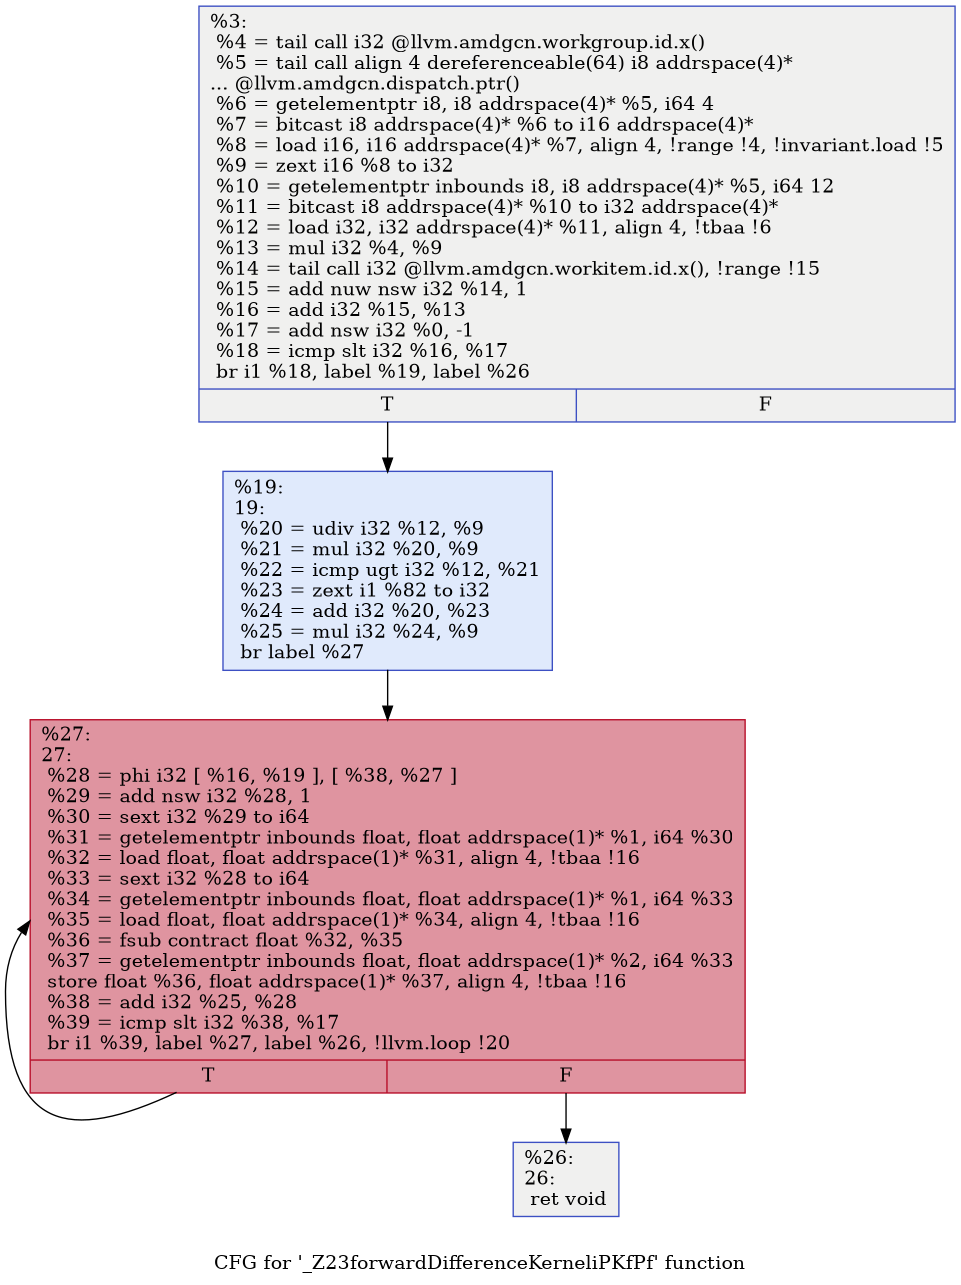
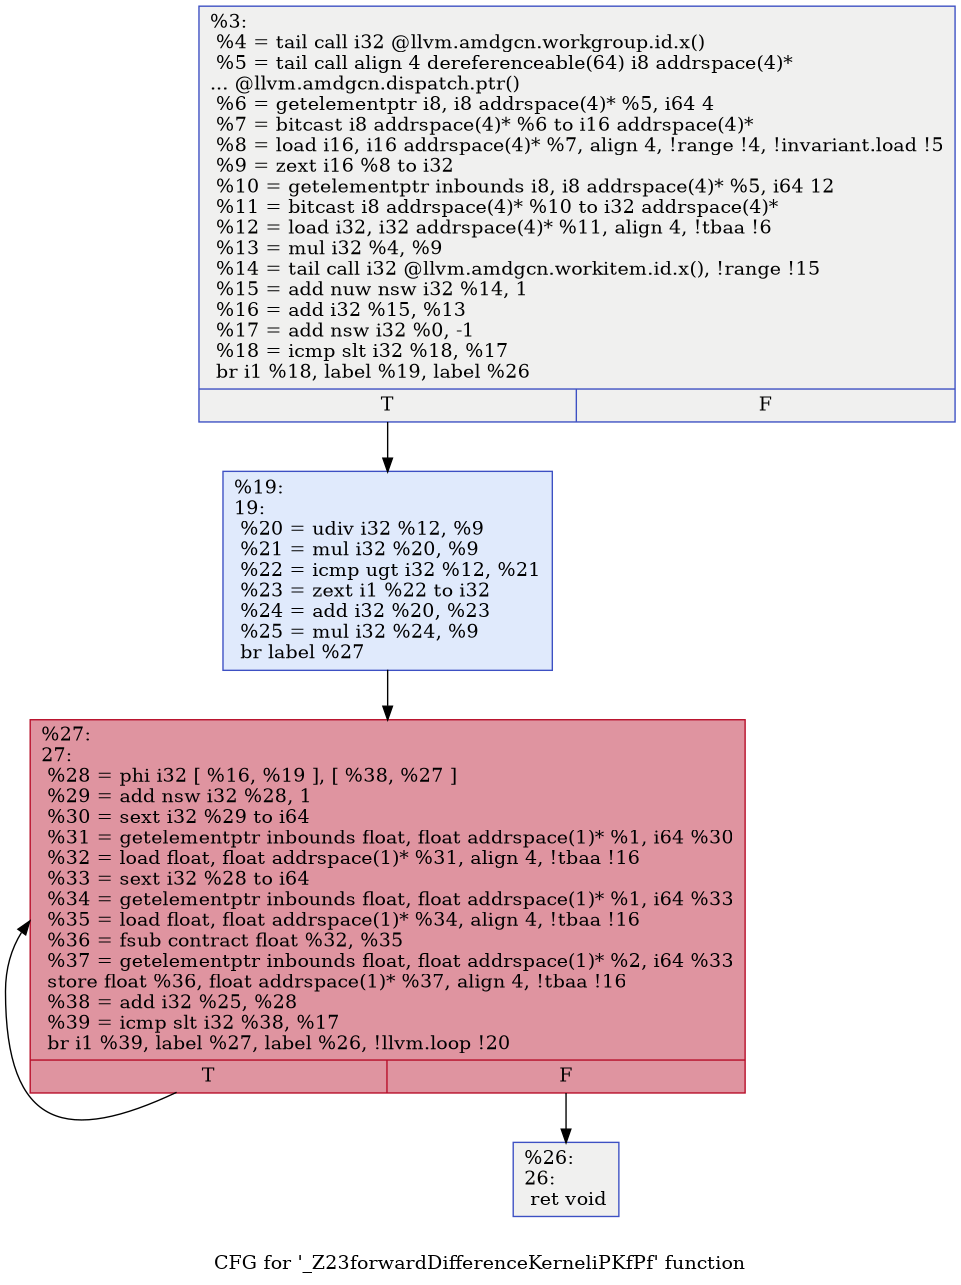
node "%3:": text "%18 = icmp slt i32 %16, %17" -> "%18 = icmp slt i32 %18, %17"
node "%19:": text "%23 = zext i1 %82 to i32" -> "%23 = zext i1 %22 to i32"
